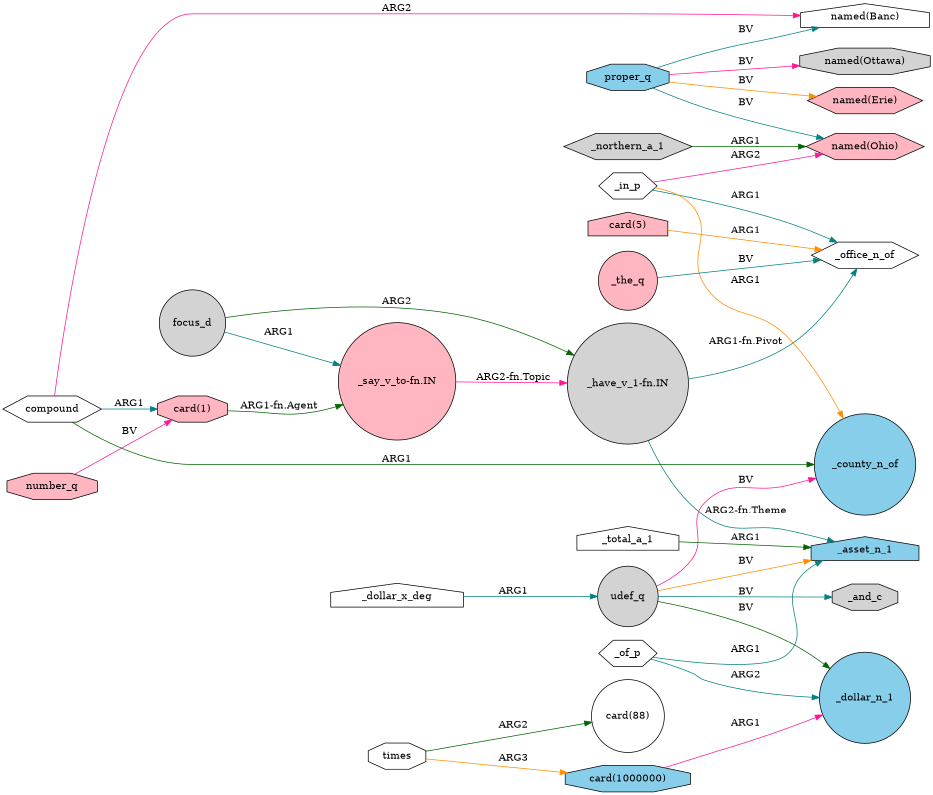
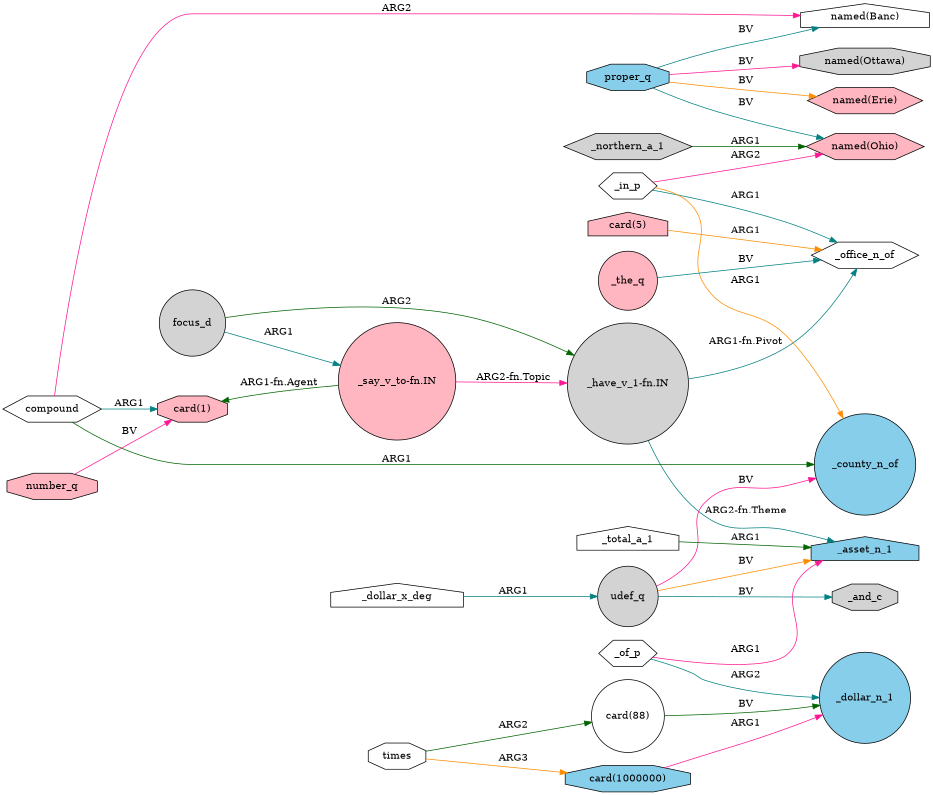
edge "card(1)" -> "_say_v_to-fn.IN": reversed
edge "udef_q" -> "_dollar_n_1": now "card(88)" -> "_dollar_n_1"
edge "_of_p" -> "_asset_n_1": color teal -> deeppink
